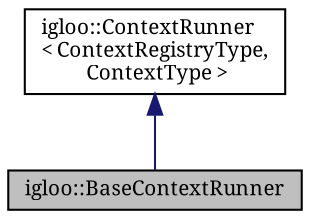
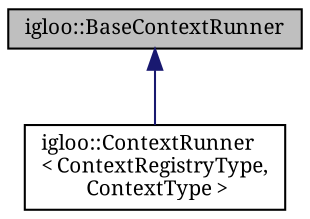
edge "igloo::BaseContextRunner" -> "igloo::ContextRunner < ContextRegistryType, ContextType >": reversed
